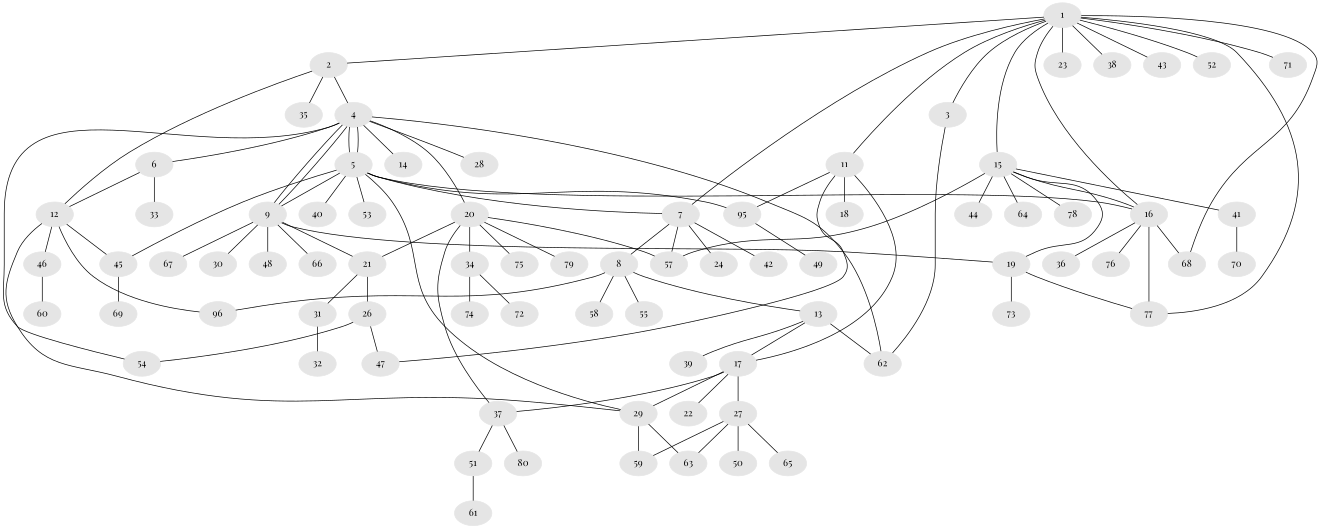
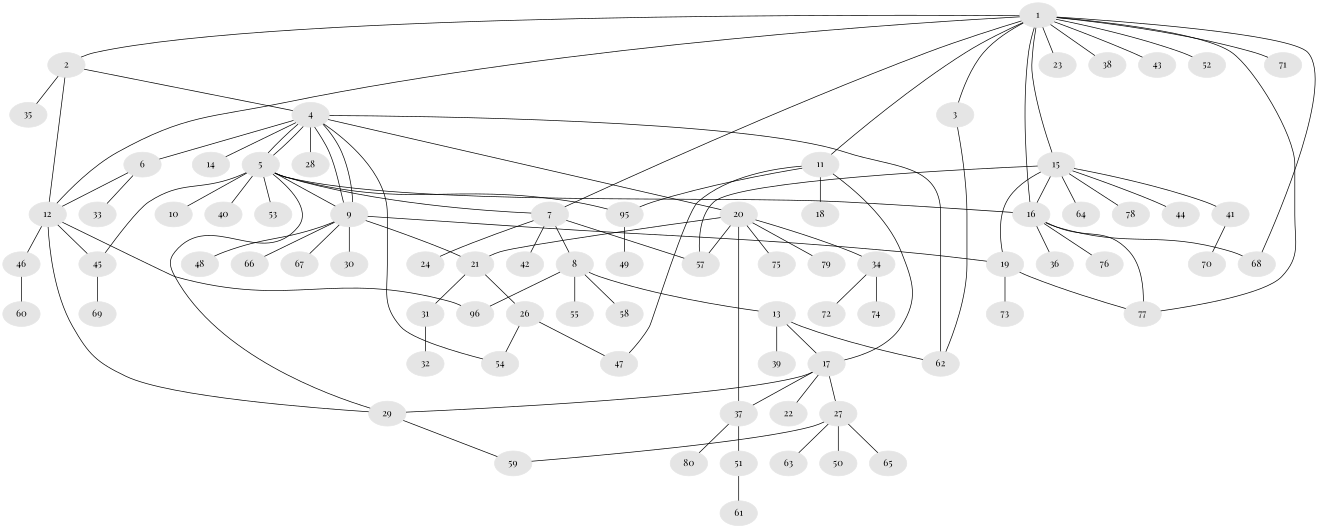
edge "1" -- "12": added
node "10": added
edge "29" -- "63": removed
